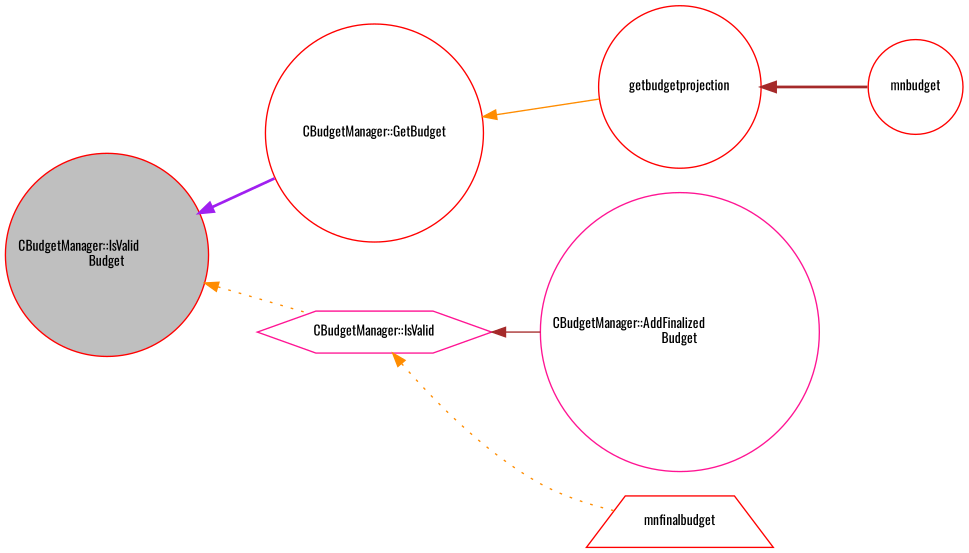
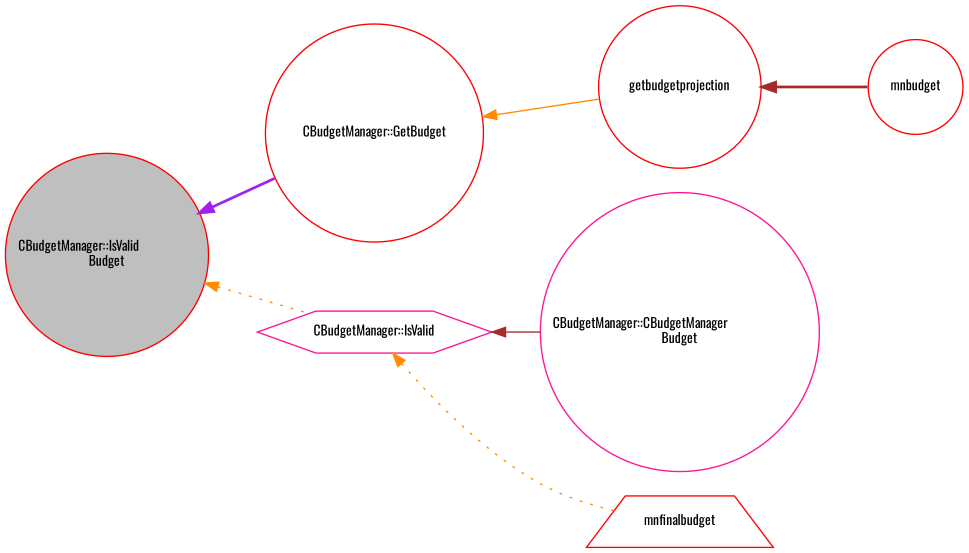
node "CBudgetManager::AddFinalized Budget": label "CBudgetManager::AddFinalized Budget" -> "CBudgetManager::CBudgetManager Budget"
